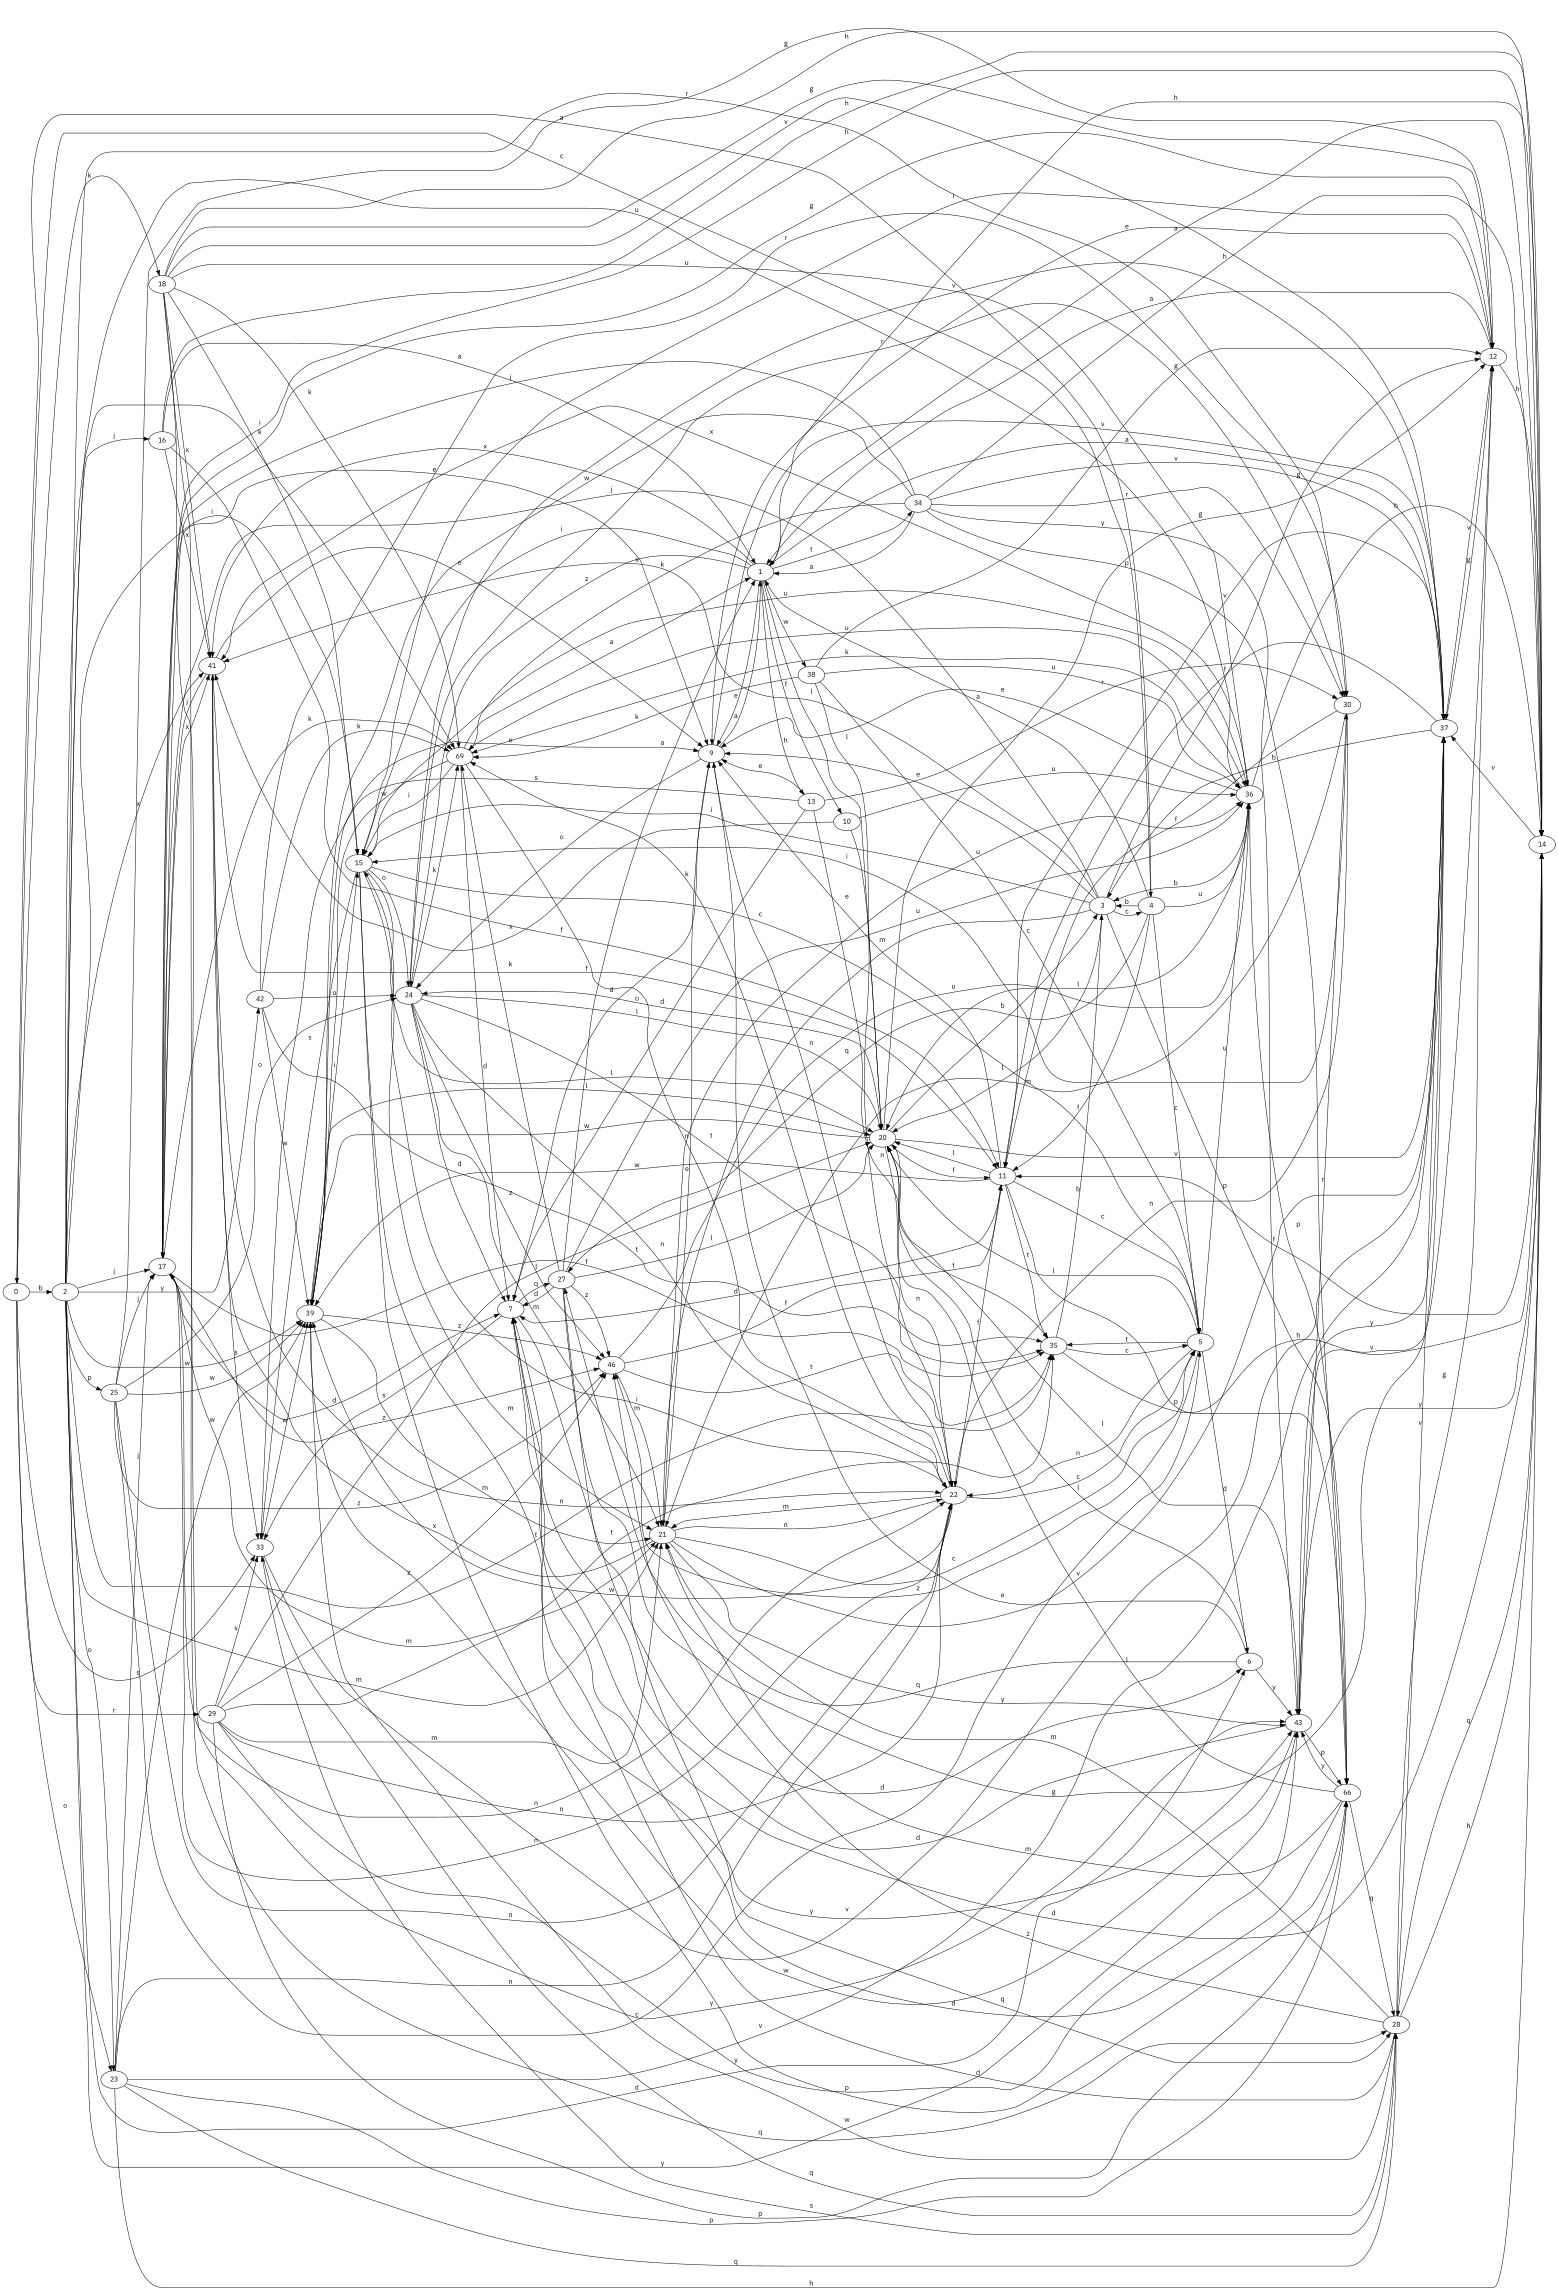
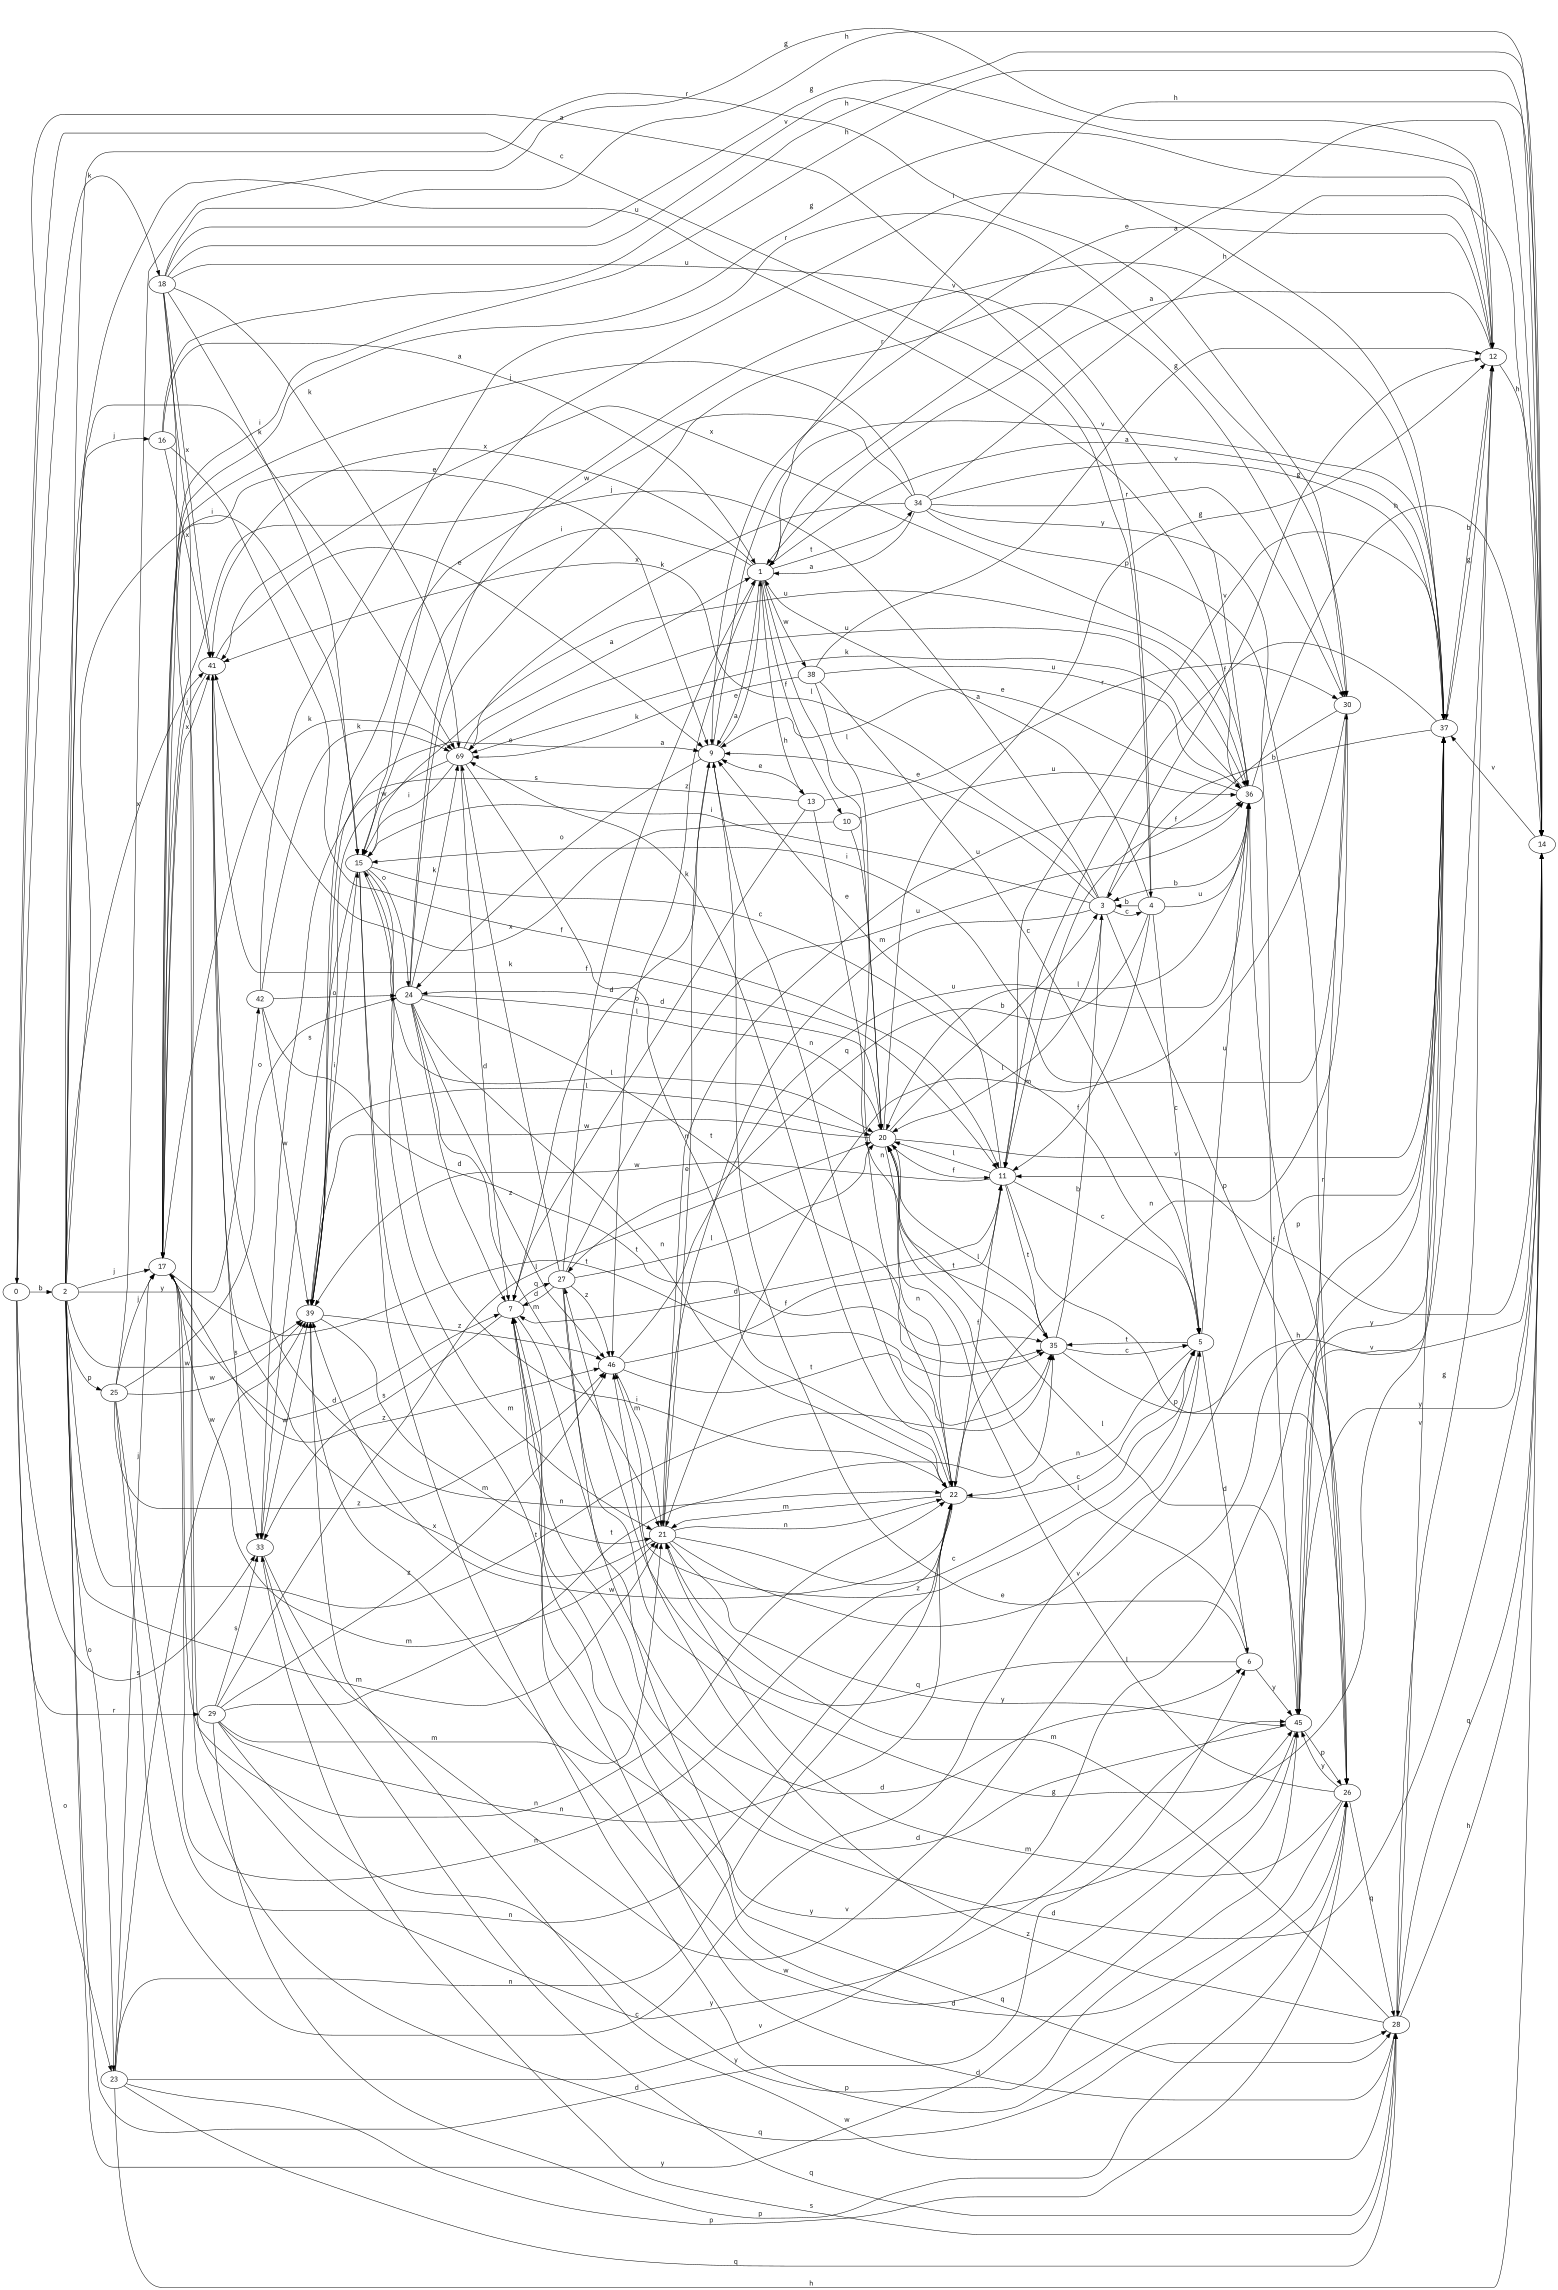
edge "12" -> "37": label "v" -> "b"
edge "1" -> "24": now "1" -> "46"
edge "5" -> "20": now "35" -> "20"
node "43": label "43" -> "45"
node "66": label "66" -> "26"
